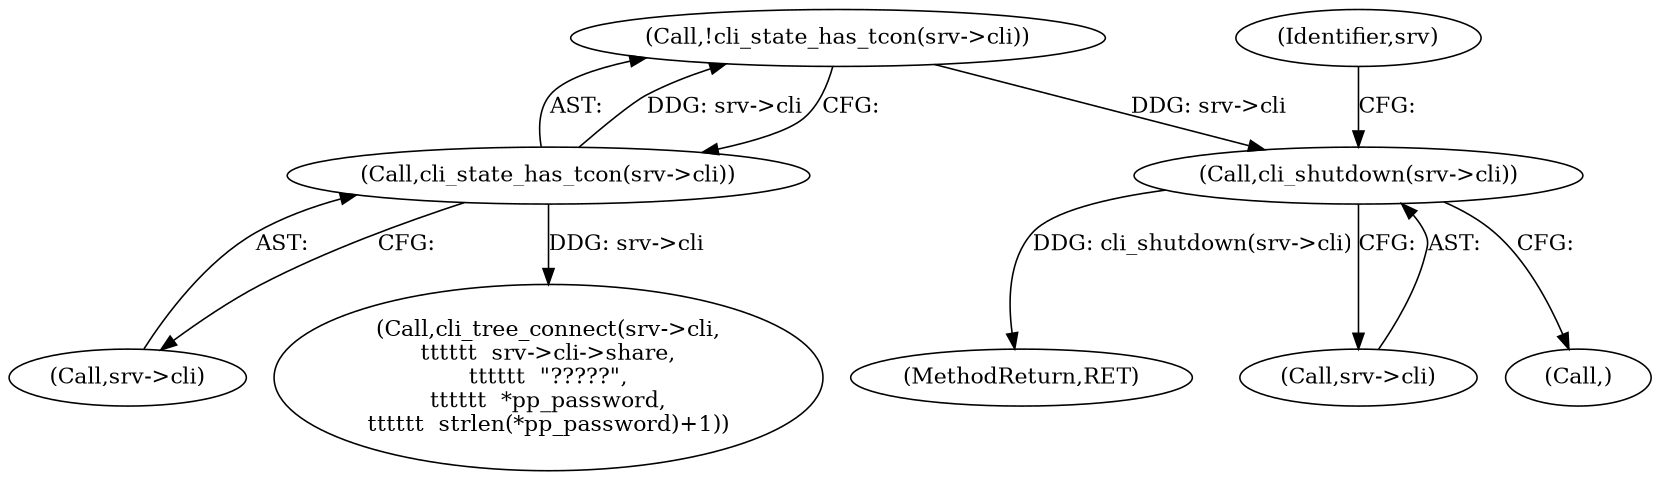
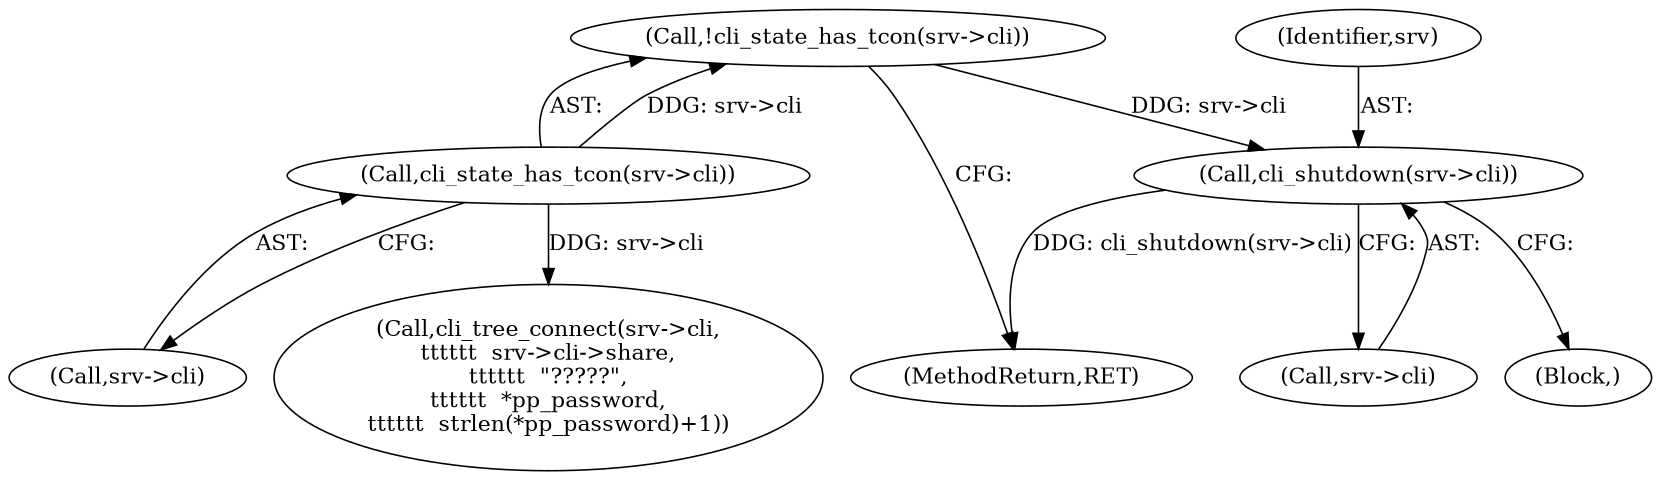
edge "(Identifier,srv)" -> "(Call,cli_shutdown(srv->cli))": label "CFG: " -> "AST: "
edge "(Call,!cli_state_has_tcon(srv->cli))" -> "(Call,cli_state_has_tcon(srv->cli))": now "(Call,!cli_state_has_tcon(srv->cli))" -> "(MethodReturn,RET)"
node "(Call,)": label "(Call,)" -> "(Block,)"
